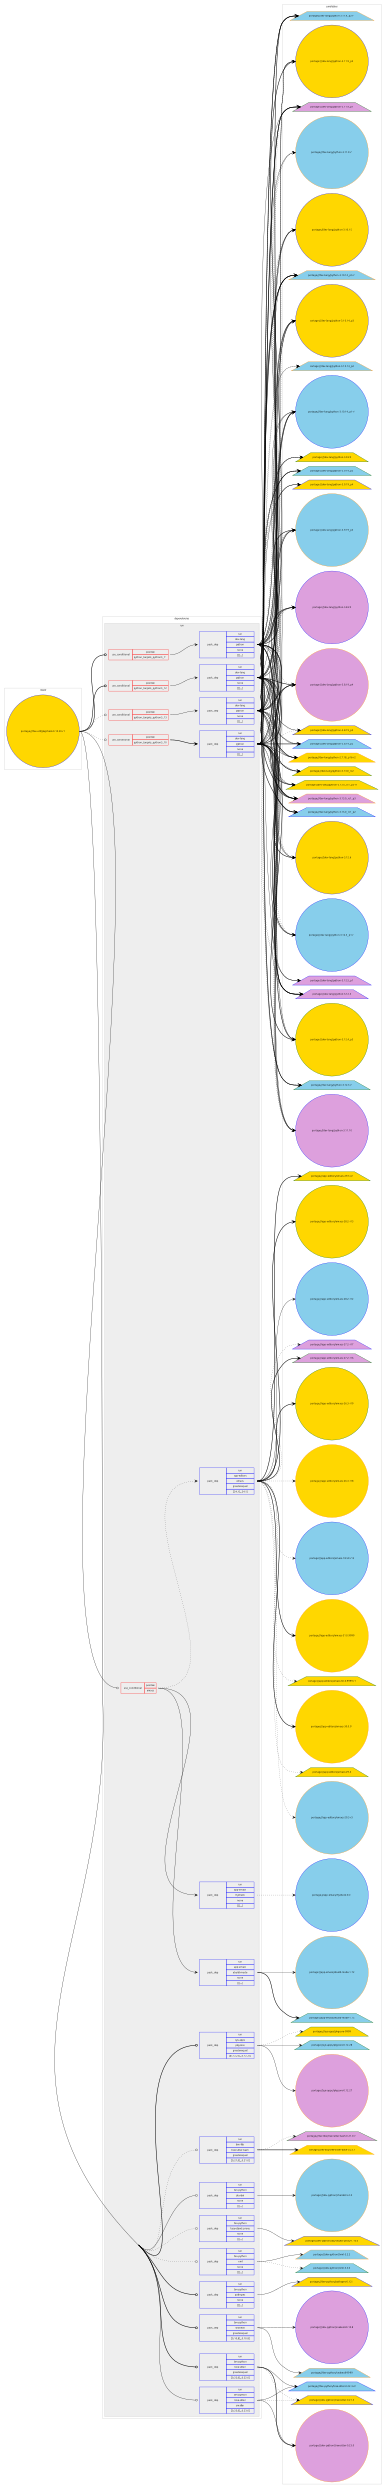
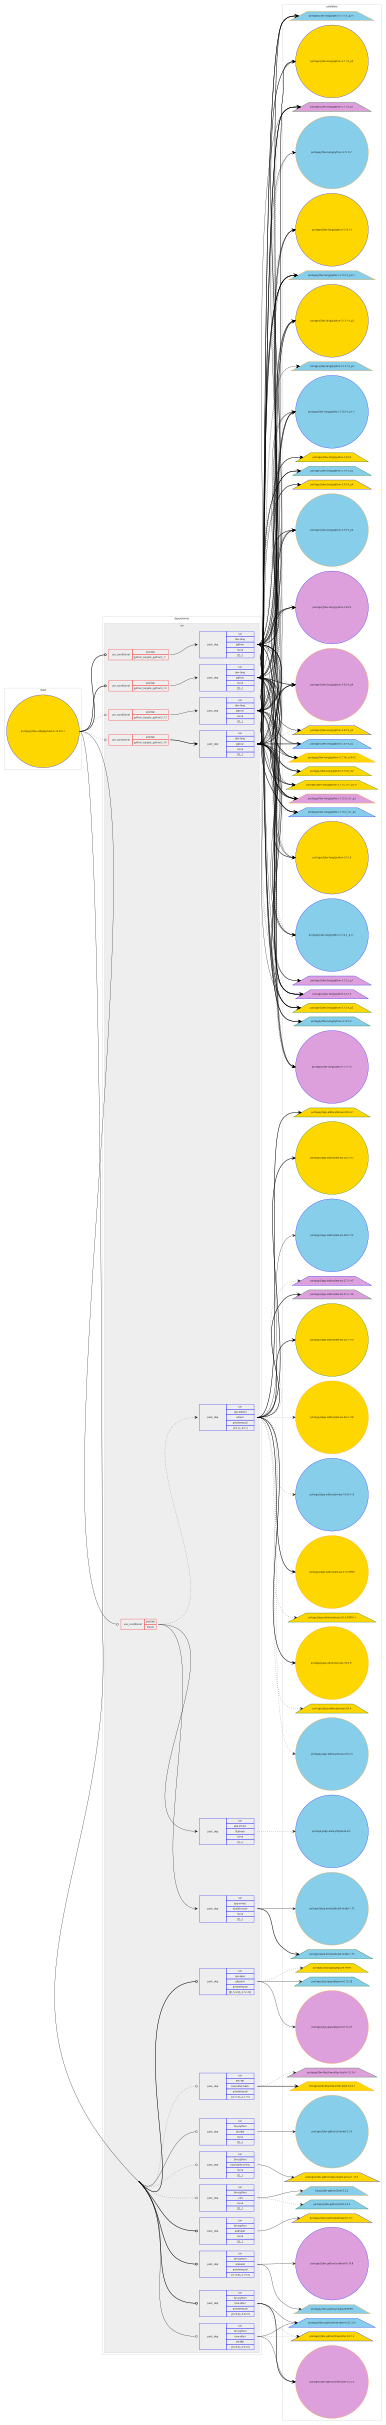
node "portage://dev-lang/python-3.12.4_p3": shape circle -> trapezium
node "portage://dev-python/lxml-5.2.2": label "portage://dev-python/lxml-5.2.2" -> "lang://dev-python/lxml-5.2.2"
